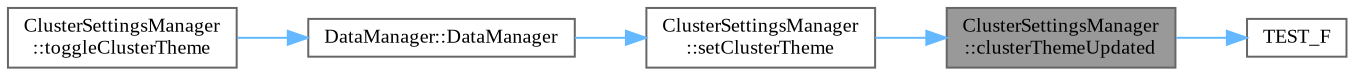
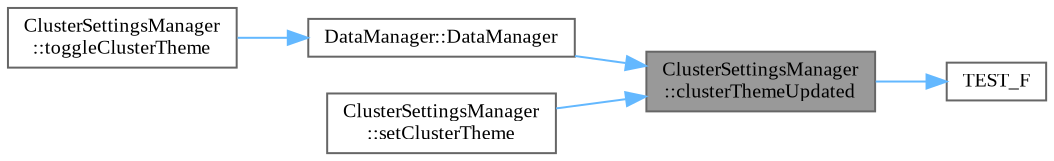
edge "DataManager::DataManager" -> "ClusterSettingsManager ::setClusterTheme": now "DataManager::DataManager" -> "ClusterSettingsManager ::clusterThemeUpdated"
